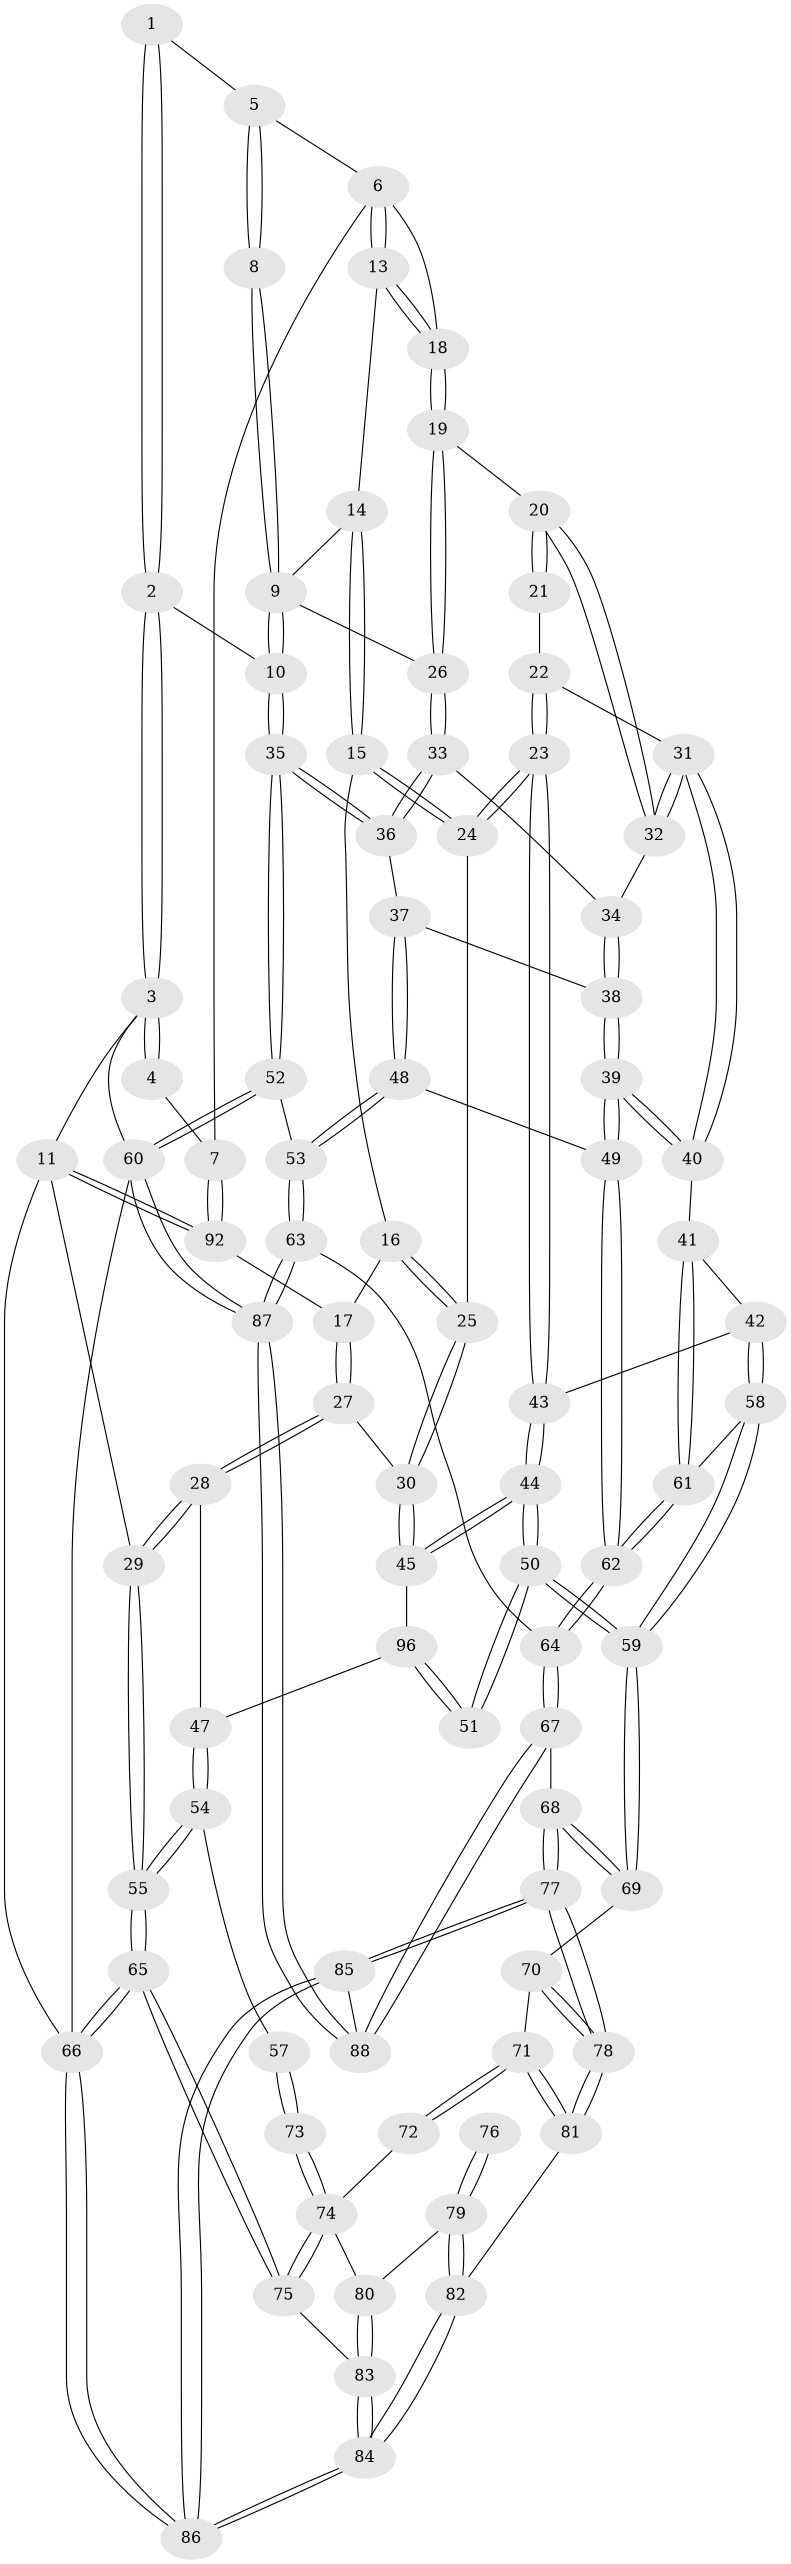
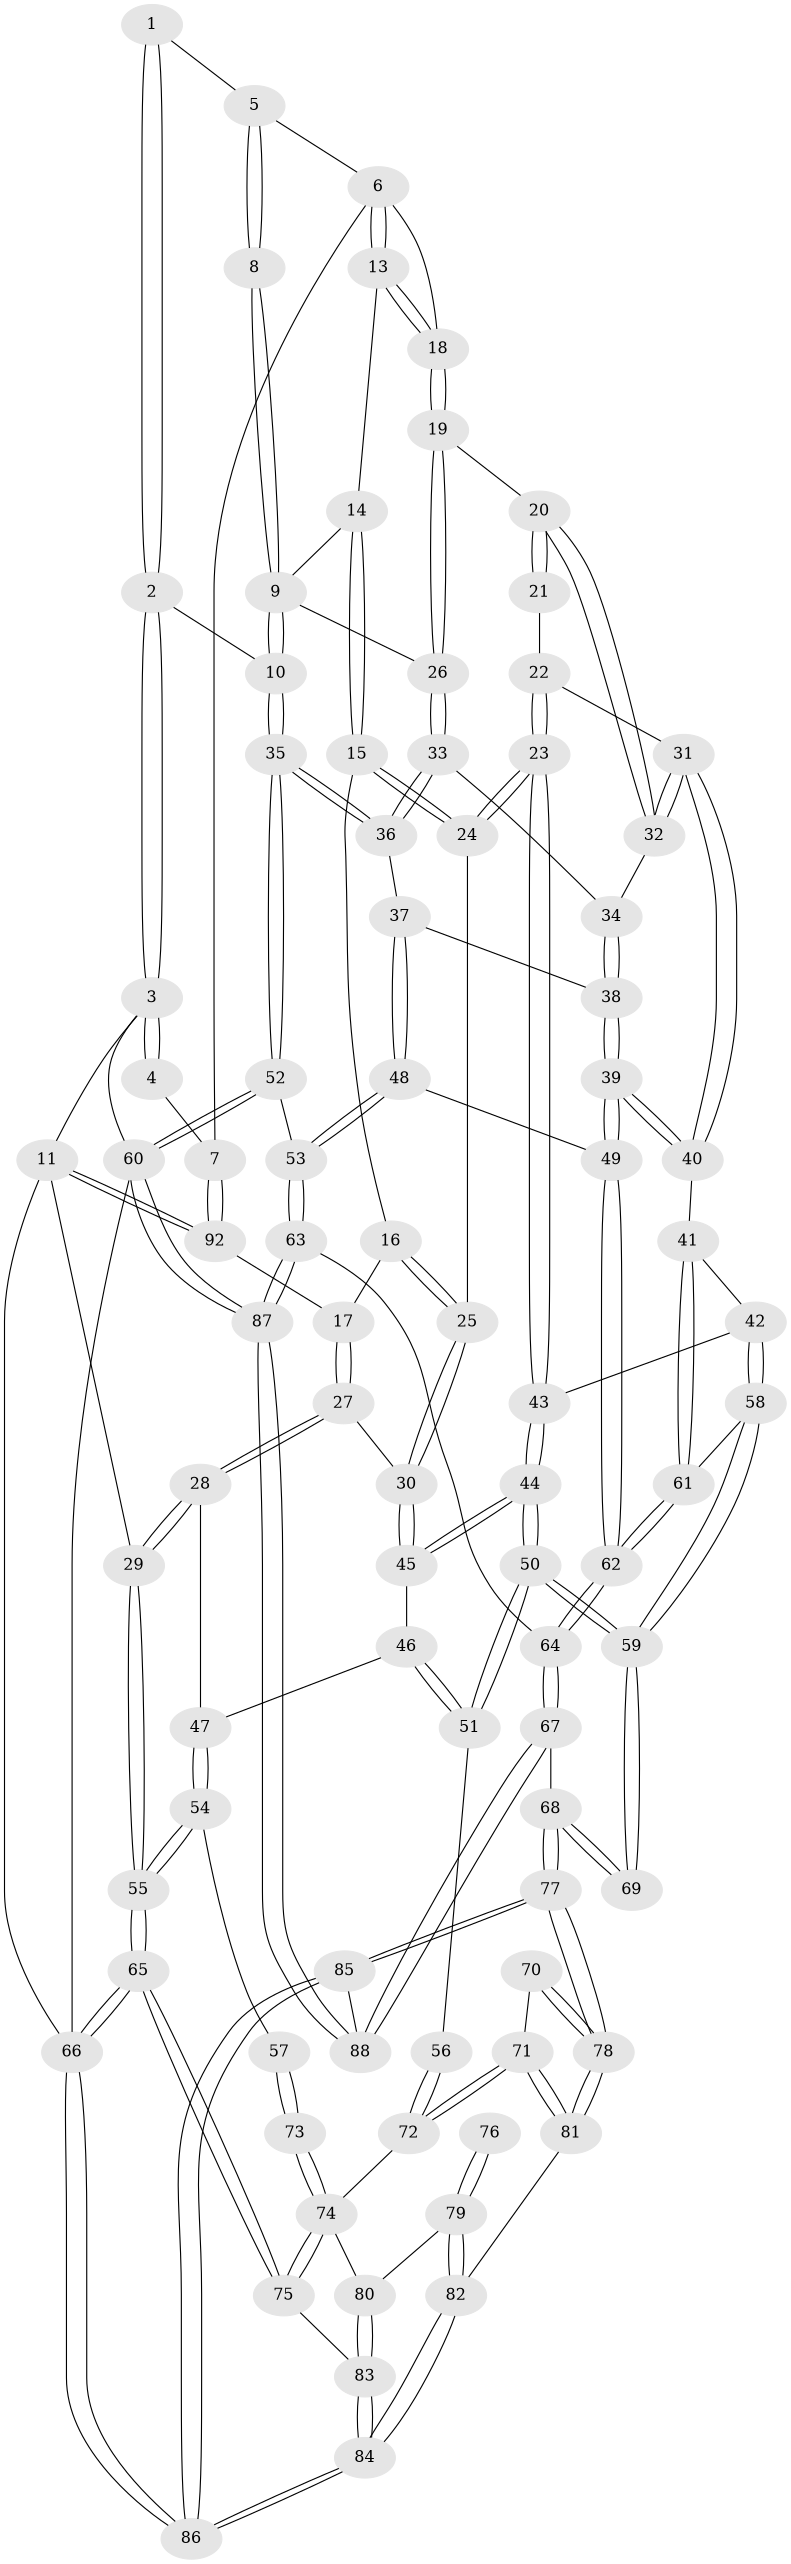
node "96": label "96" -> "46"
edge "69" -- "70": removed
node "56": added
